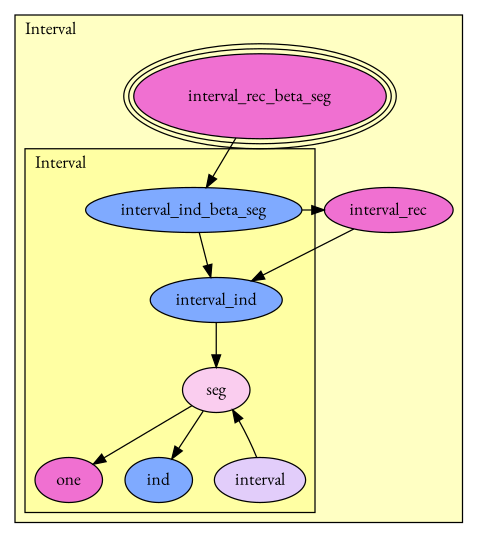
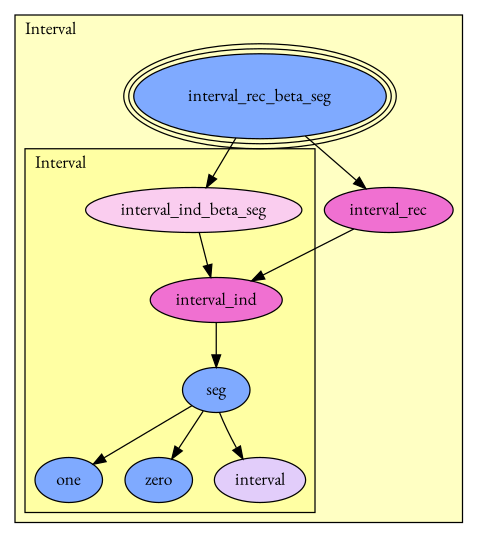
node "interval_rec_beta_seg": fillcolor #f070d1 -> #7faaff
node "interval_ind_beta_seg": fillcolor #7faaff -> #facdef
edge "interval_ind_beta_seg" -> "interval_rec": now "interval_rec_beta_seg" -> "interval_rec"
node "interval_ind": fillcolor #7faaff -> #f070d1
node "seg": fillcolor #facdef -> #7faaff
edge "interval" -> "seg": reversed
node "one": fillcolor #f070d1 -> #7faaff
node "ind": label "ind" -> "zero"
